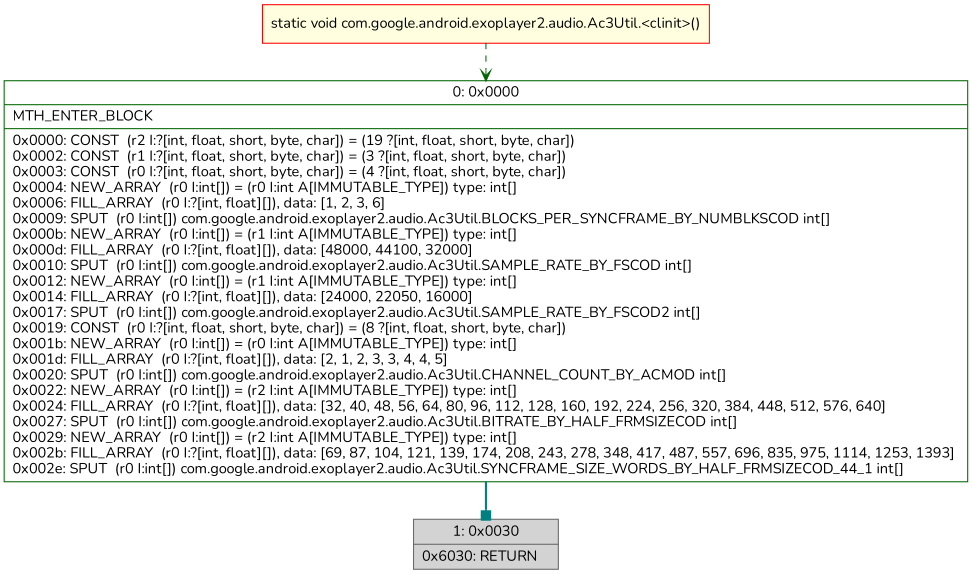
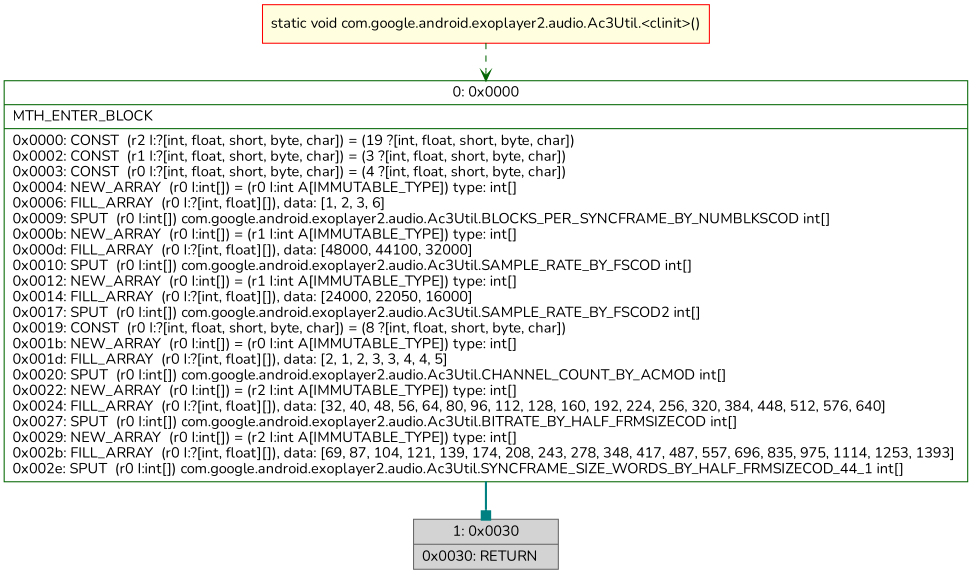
node "1: 0x0030": text "0x6030: RETURN" -> "0x0030: RETURN"
